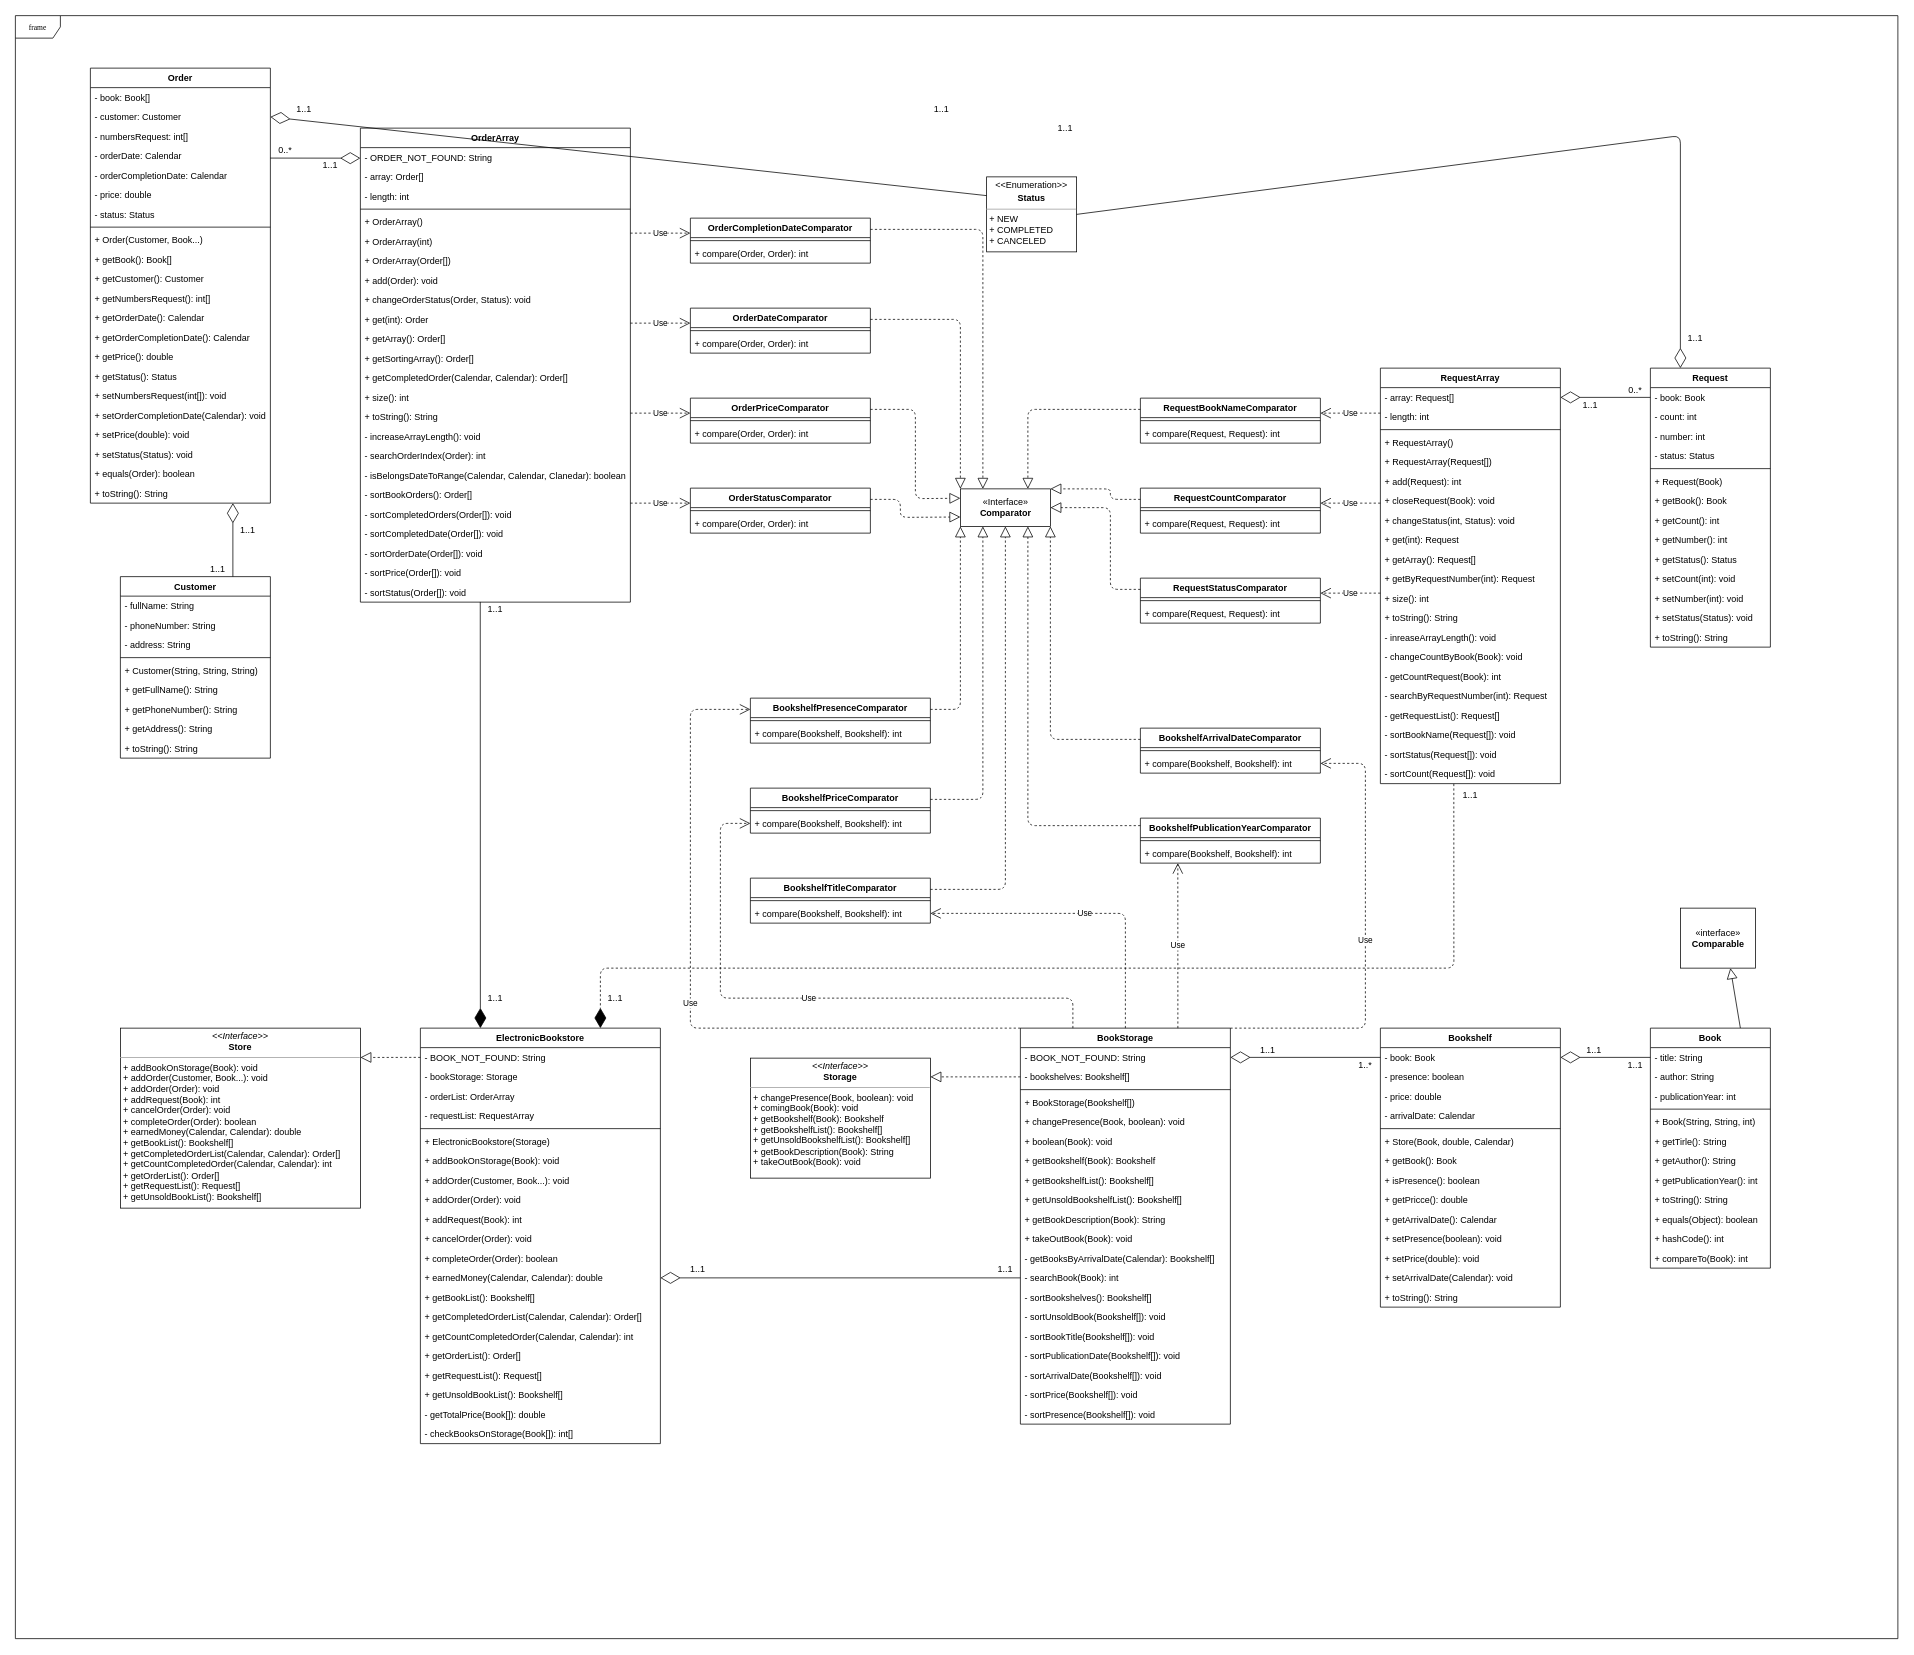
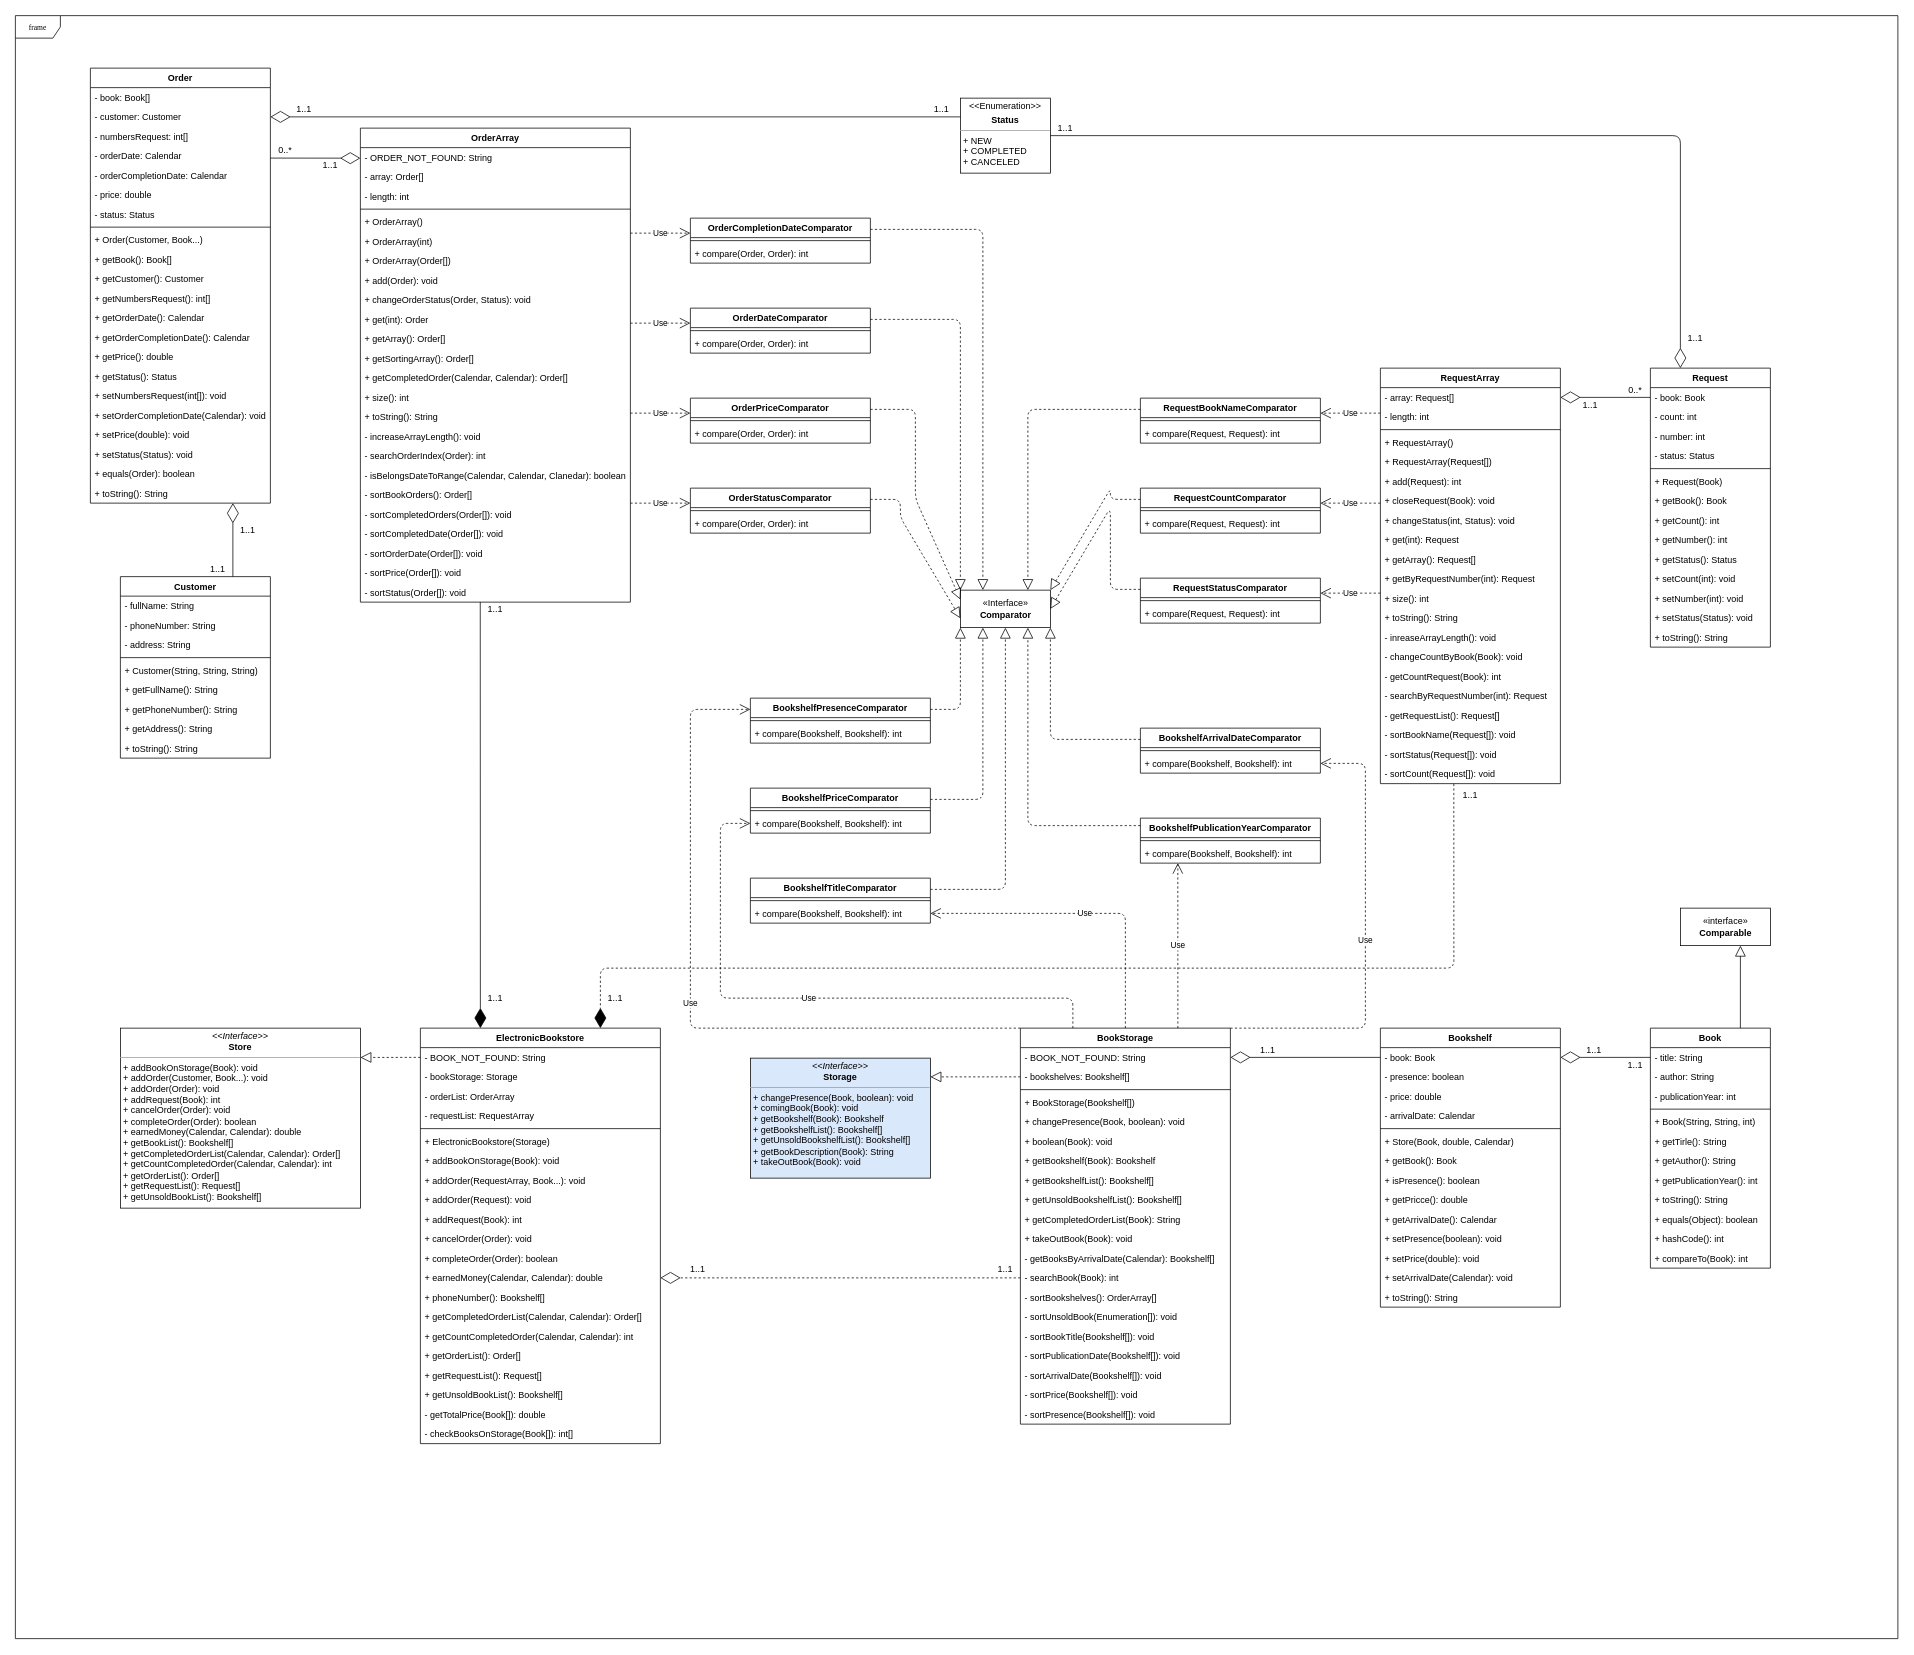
node "<<Enumeration>> Status + NEW + COMPLETED + CANCELED": moved (1032, 214) -> (1005, 135)
node "«Interface» Comparator": moved (1005, 507) -> (1005, 609)
node "«interface» Comparable": size 75x60 -> 90x38
node "1..*": removed
node "<<Interface>> Storage + changePresence(Book, boolean): void + comingBook(Book): void + getBookshelf(Book): Bookshelf + getBookshelfList(): Bookshelf[] + getUnsoldBookshelfList(): Bookshelf[] + getBookDescription(Book): String + takeOutBook(Book): void": fillcolor #ffffff -> #dae8fc
node "+ addOrder(Customer, Book...): void": label "+ addOrder(Customer, Book...): void" -> "+ addOrder(RequestArray, Book...): void"
node "+ addOrder(Order): void": label "+ addOrder(Order): void" -> "+ addOrder(Request): void"
node "+ getBookDescription(Book): String": label "+ getBookDescription(Book): String" -> "+ getCompletedOrderList(Book): String"
edge "- searchBook(Book): int" -> "+ earnedMoney(Calendar, Calendar): double": style solid -> dashed
node "+ getBookList(): Bookshelf[]": label "+ getBookList(): Bookshelf[]" -> "+ phoneNumber(): Bookshelf[]"
node "- sortBookshelves(): Bookshelf[]": label "- sortBookshelves(): Bookshelf[]" -> "- sortBookshelves(): OrderArray[]"
node "- sortUnsoldBook(Bookshelf[]): void": label "- sortUnsoldBook(Bookshelf[]): void" -> "- sortUnsoldBook(Enumeration[]): void"
